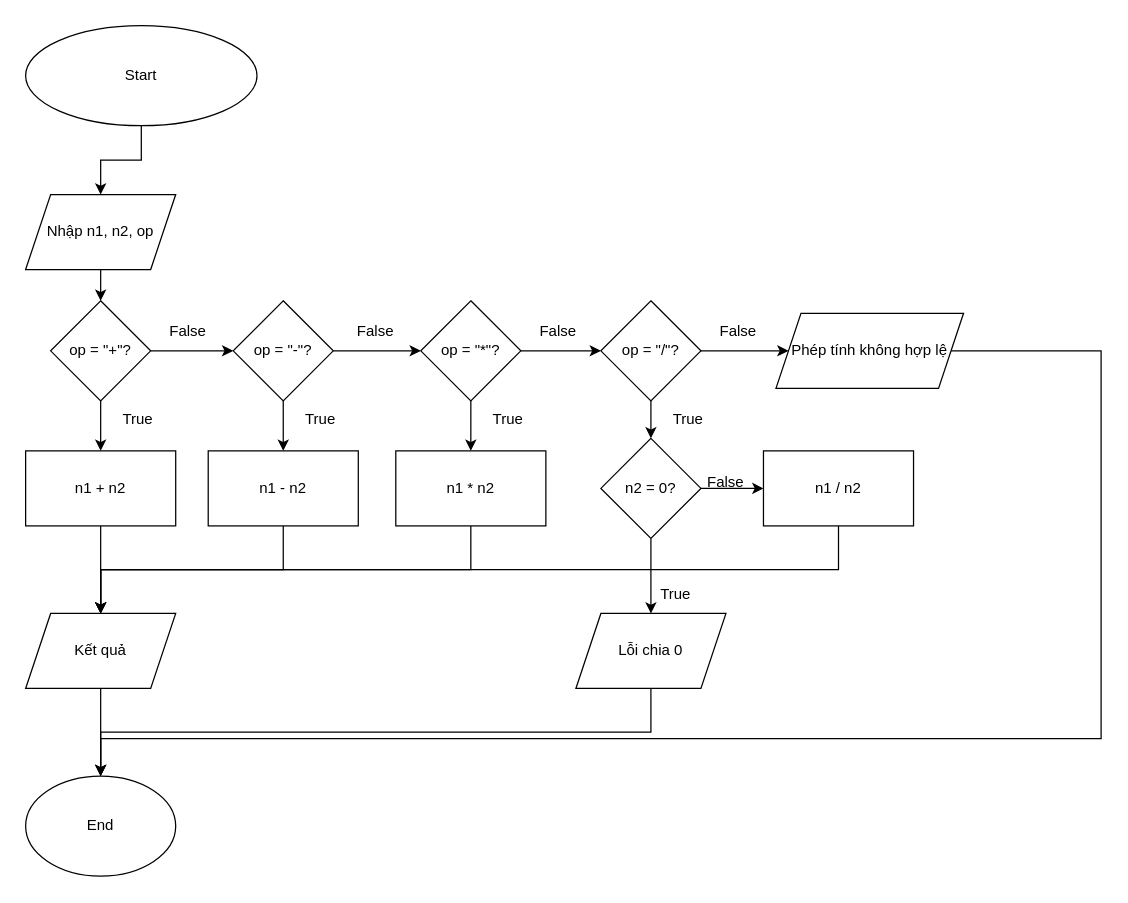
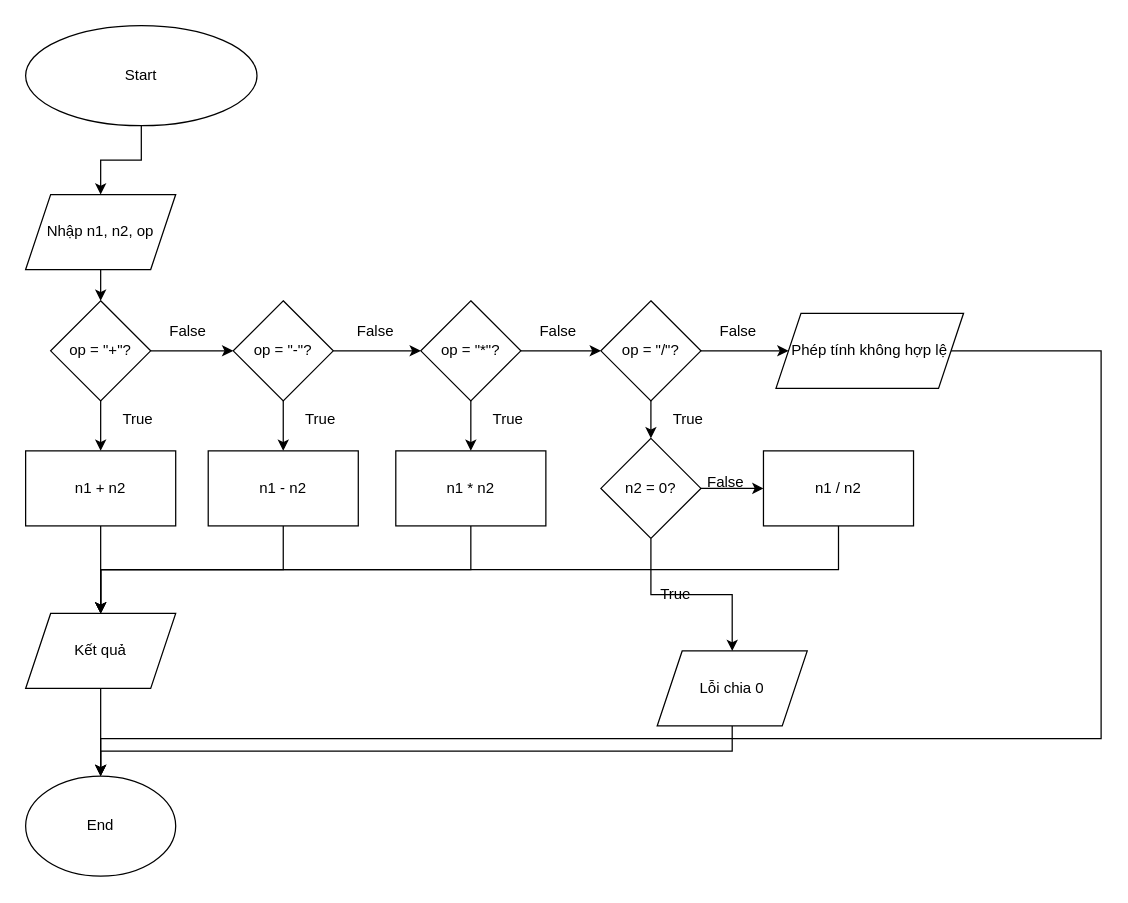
node "Lỗi chia 0": moved (651, 651) -> (732, 688)
